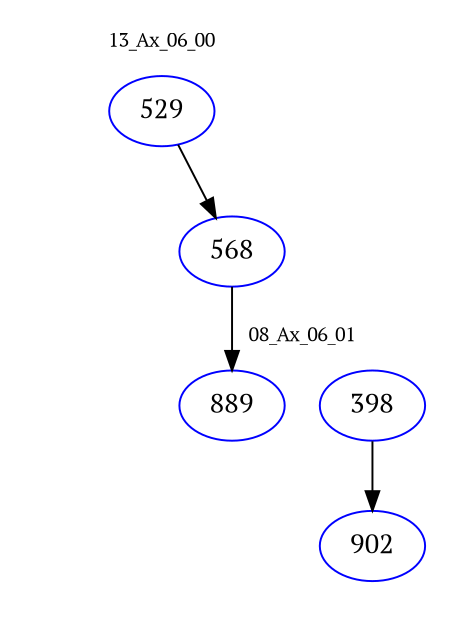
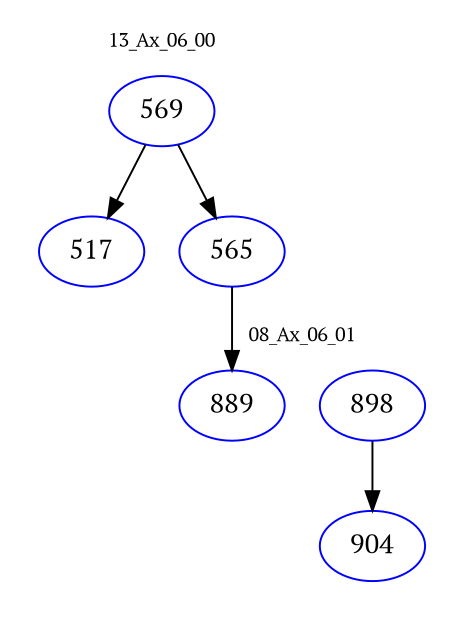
node "529": label "529" -> "569"
node "517": added
node "568": label "568" -> "565"
node "398": label "398" -> "898"
node "902": label "902" -> "904"
